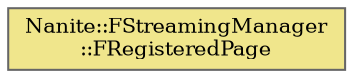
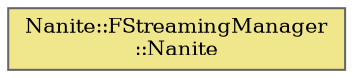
node "Nanite::FStreamingManager ::FRegisteredPage": label "Nanite::FStreamingManager ::FRegisteredPage" -> "Nanite::FStreamingManager ::Nanite"
